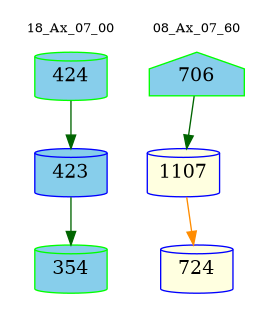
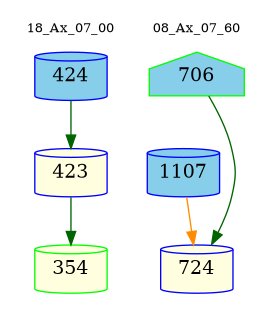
node "424": color green -> blue
edge "706" -> "1107": now "706" -> "724"
node "423": fillcolor skyblue -> lightyellow
node "1107": fillcolor lightyellow -> skyblue
node "354": fillcolor skyblue -> lightyellow
